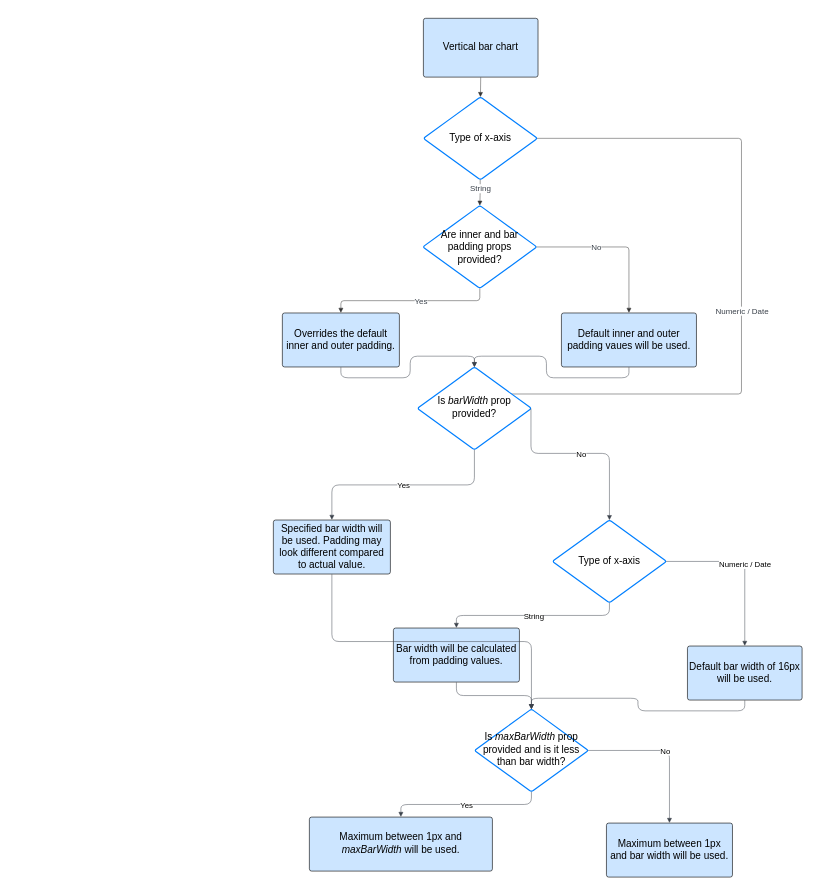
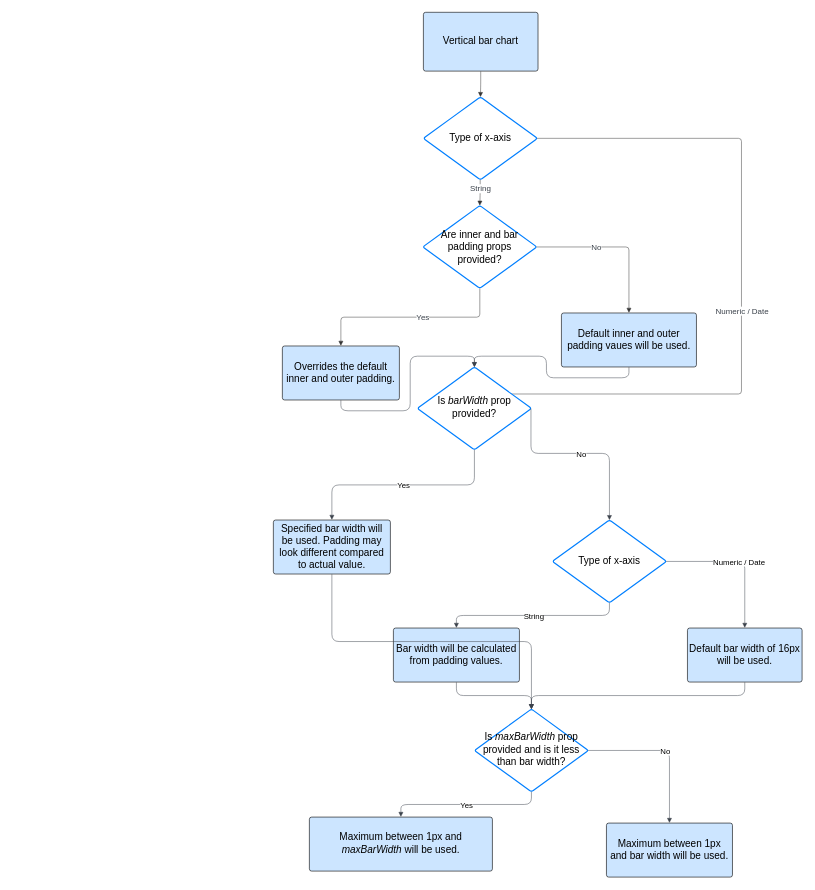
node "Vertical bar chart": moved (481, 48) -> (481, 42)
node "Overrides the default inner and outer padding.": moved (341, 340) -> (341, 373)
node "Default bar width of 16px will be used.": moved (745, 673) -> (745, 655)
